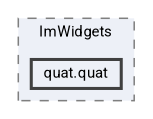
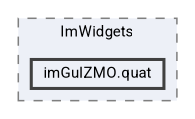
node "quat.quat": label "quat.quat" -> "imGuIZMO.quat"
